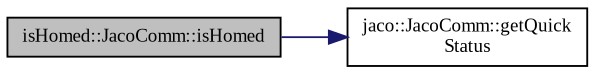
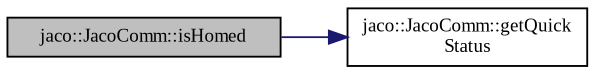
node "isHomed::JacoComm::isHomed": label "isHomed::JacoComm::isHomed" -> "jaco::JacoComm::isHomed"
